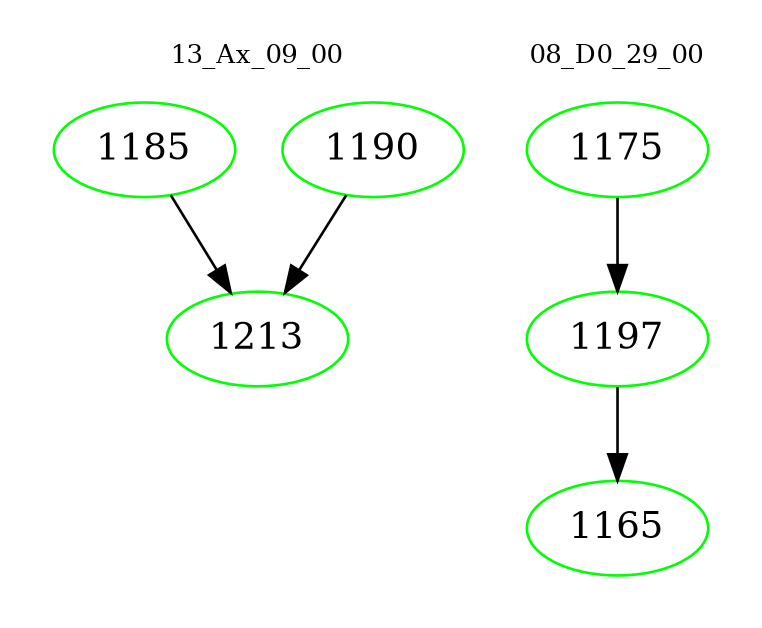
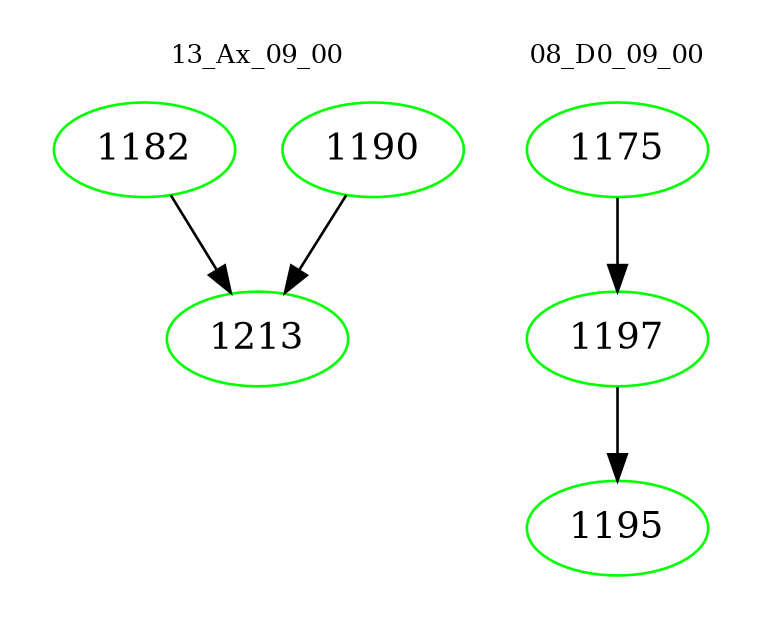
cluster "08_D0_29_00": label "08_D0_29_00" -> "08_D0_09_00"
node "1185": label "1185" -> "1182"
node "1165": label "1165" -> "1195"
